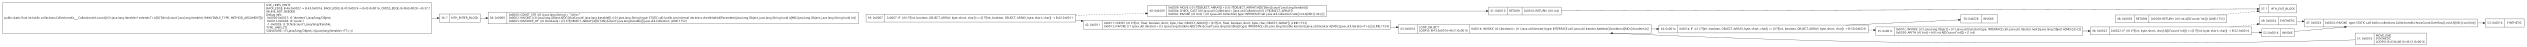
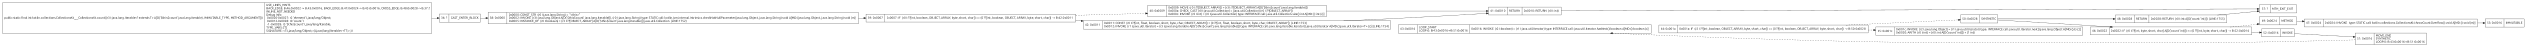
node "37: ?": text "MTH_EXIT_BLOCK" -> "MTH_EXIT_EXIT"
edge "48: 0x0028" -> "37: ?": style dashed -> solid
node "36: ?": text "MTH_ENTER_BLOCK" -> "CAST_ENTER_BLOCK"
edge "38: 0x0000" -> "39: 0x0007": added
node "50: 0x0028": text "INVOKE" -> "SYNTHETIC"
edge "50: 0x0028" -> "48: 0x0028": added
node "49: 0x0024": text "SYNTHETIC" -> "METHOD"
edge "44: 0x001a" -> "50: 0x0028": style solid -> dashed
node "53: 0x0016": text "SYNTHETIC" -> "IMMUTABLE"
edge "42: 0x0011" -> "43: 0x0016": now "42: 0x0011" -> "41: 0x0010"
node "43: 0x0016": text "LOOP_OBJECT" -> "LOOP_START"
edge "43: 0x0016" -> "44: 0x001a": removed
edge "52: 0x0016" -> "47: 0x0024": now "52: 0x0016" -> "51: 0x0016"
edge "45: 0x001c" -> "46: 0x0022": now "50: 0x0028" -> "46: 0x0022"
edge "51: 0x0016" -> "43: 0x0016": style solid -> dashed
